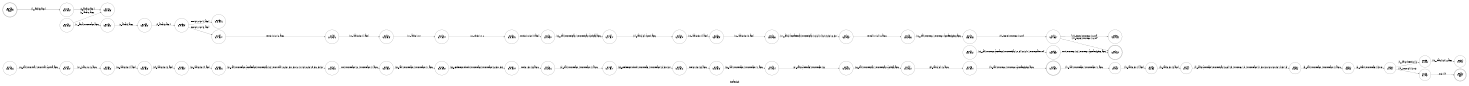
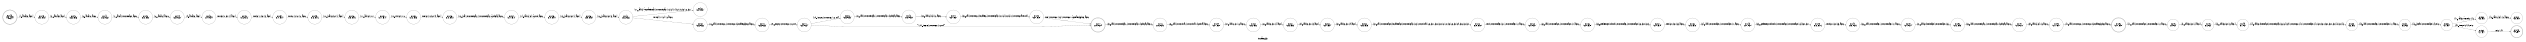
node "N72473 (rp:32, ep:32)": added
edge "N72447 (rp:52, ep:52)" -> "N72446 (rp:53, ep:53)": reversed
edge "N72477 (rp:29, ep:29)" -> "N72478 (rp:28, ep:28)": added, label "%25 = load %struct._XDisplay*, %struct._XDisplay** @g_display, align 8"
edge "N72450 (rp:49, ep:49)" -> "N72454 (rp:47, ep:47)": now "N72452 (rp:48, ep:48)" -> "N72454 (rp:47, ep:47)"
edge "N72468 (rp:37, ep:37)" -> "N72469 (rp:36, ep:36)": now "N72467 (rp:38, ep:38)" -> "N72469 (rp:36, ep:36)"
